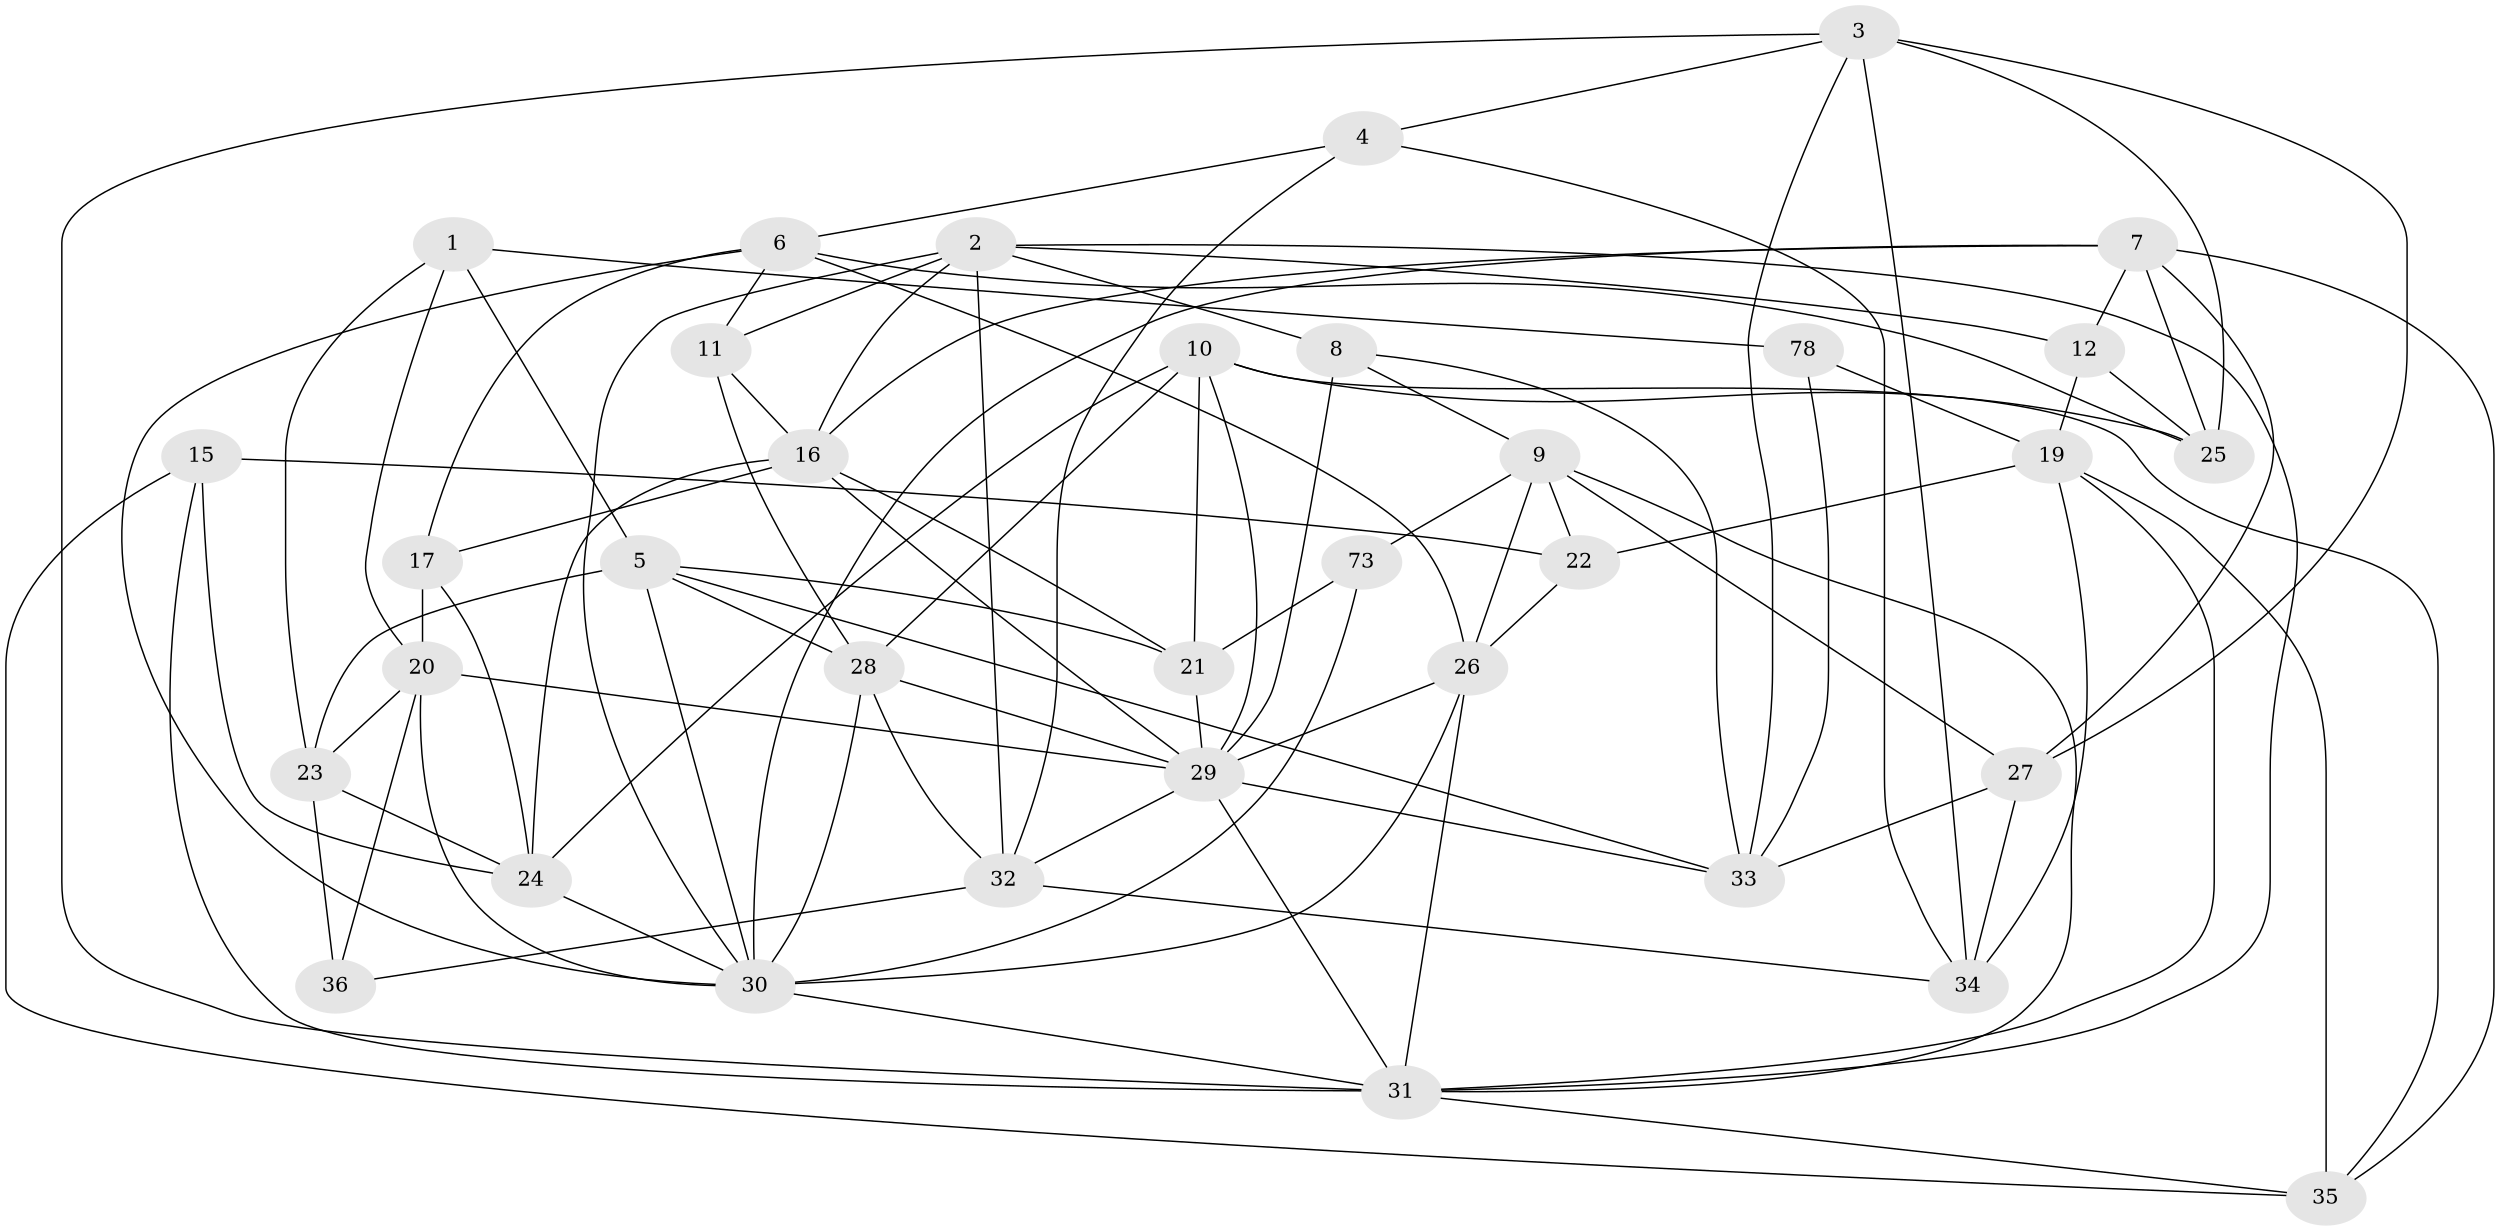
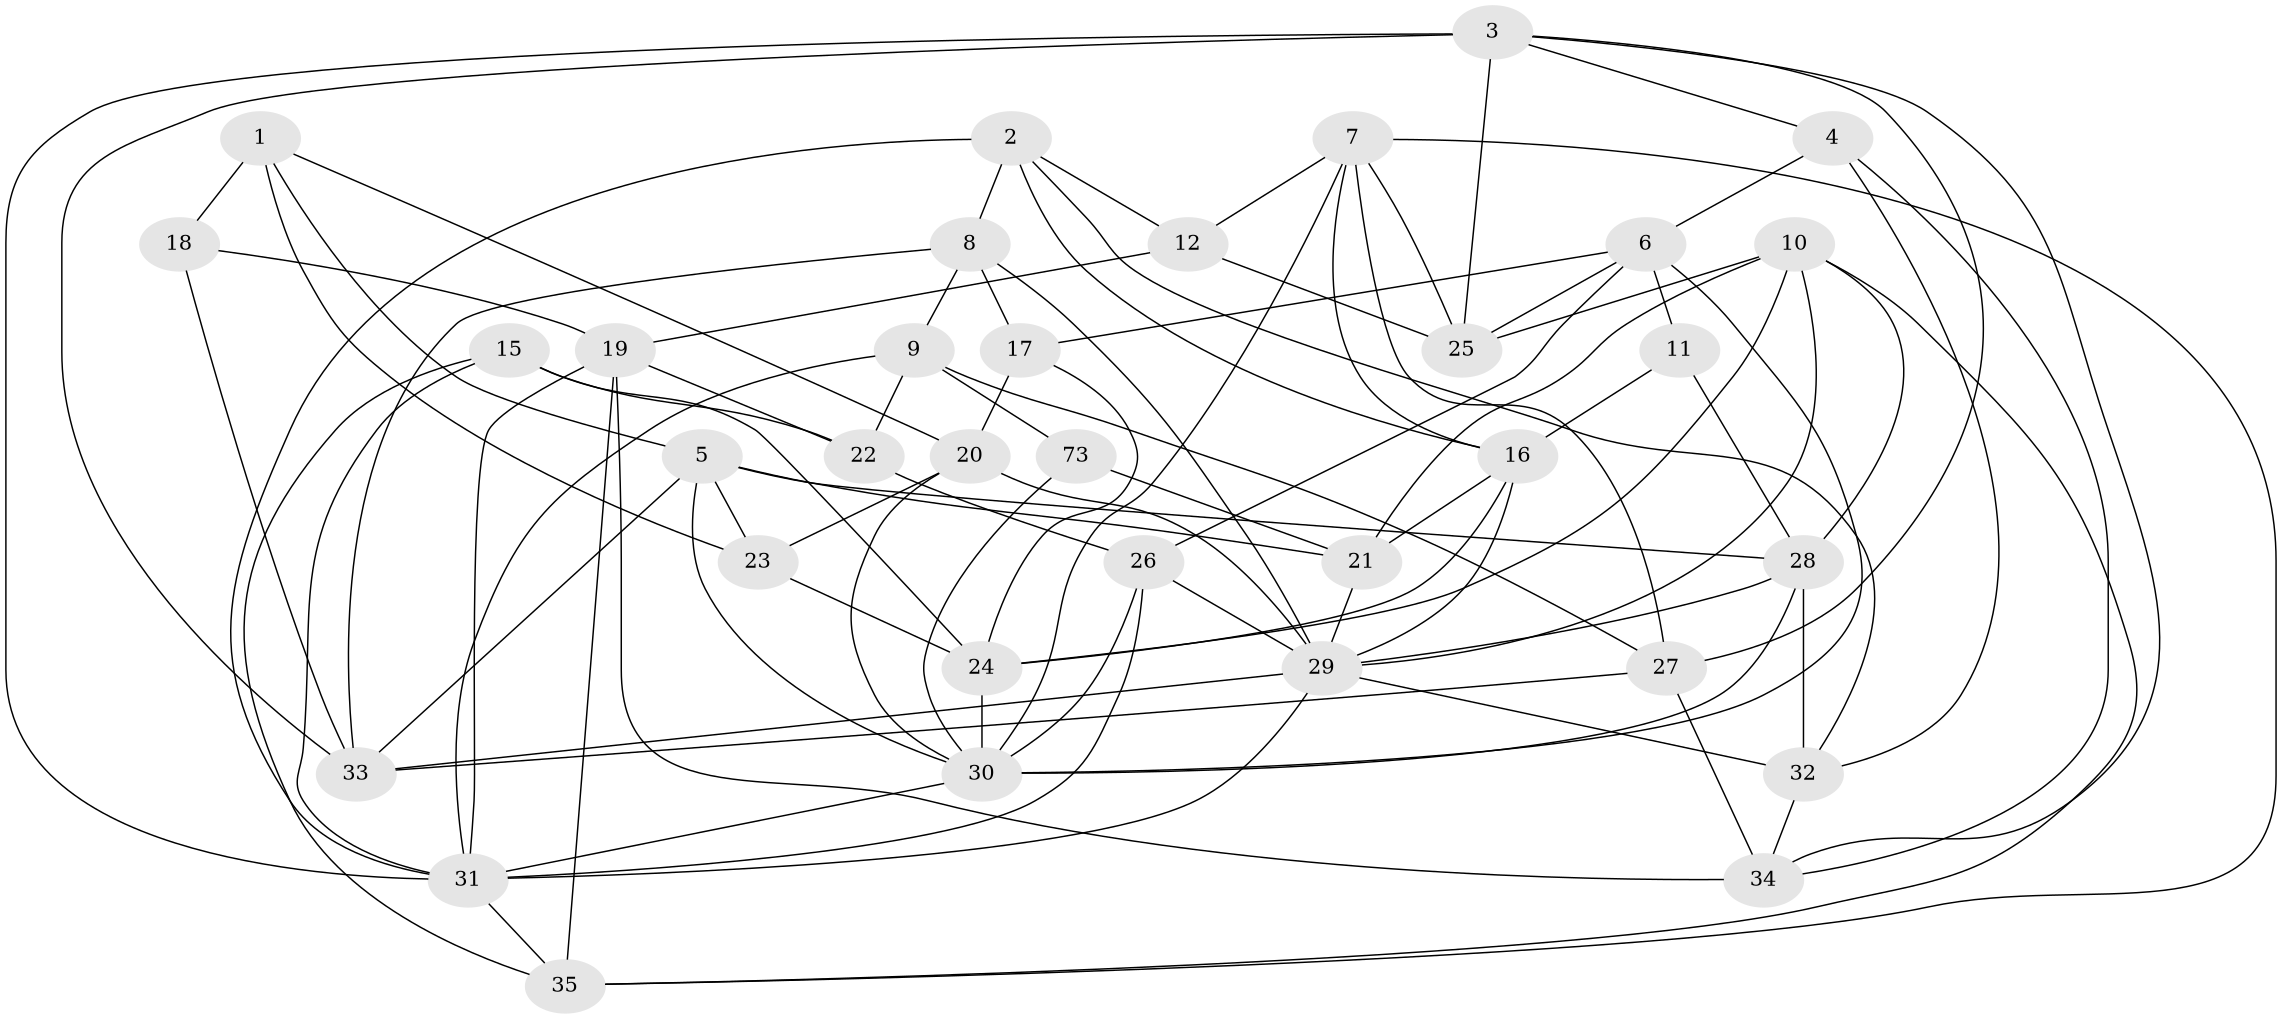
edge "2" -- "11": removed
node "78": label "78" -> "18"
edge "2" -- "30": removed
edge "16" -- "17": now "8" -- "17"
edge "9" -- "26": removed
node "36": removed
